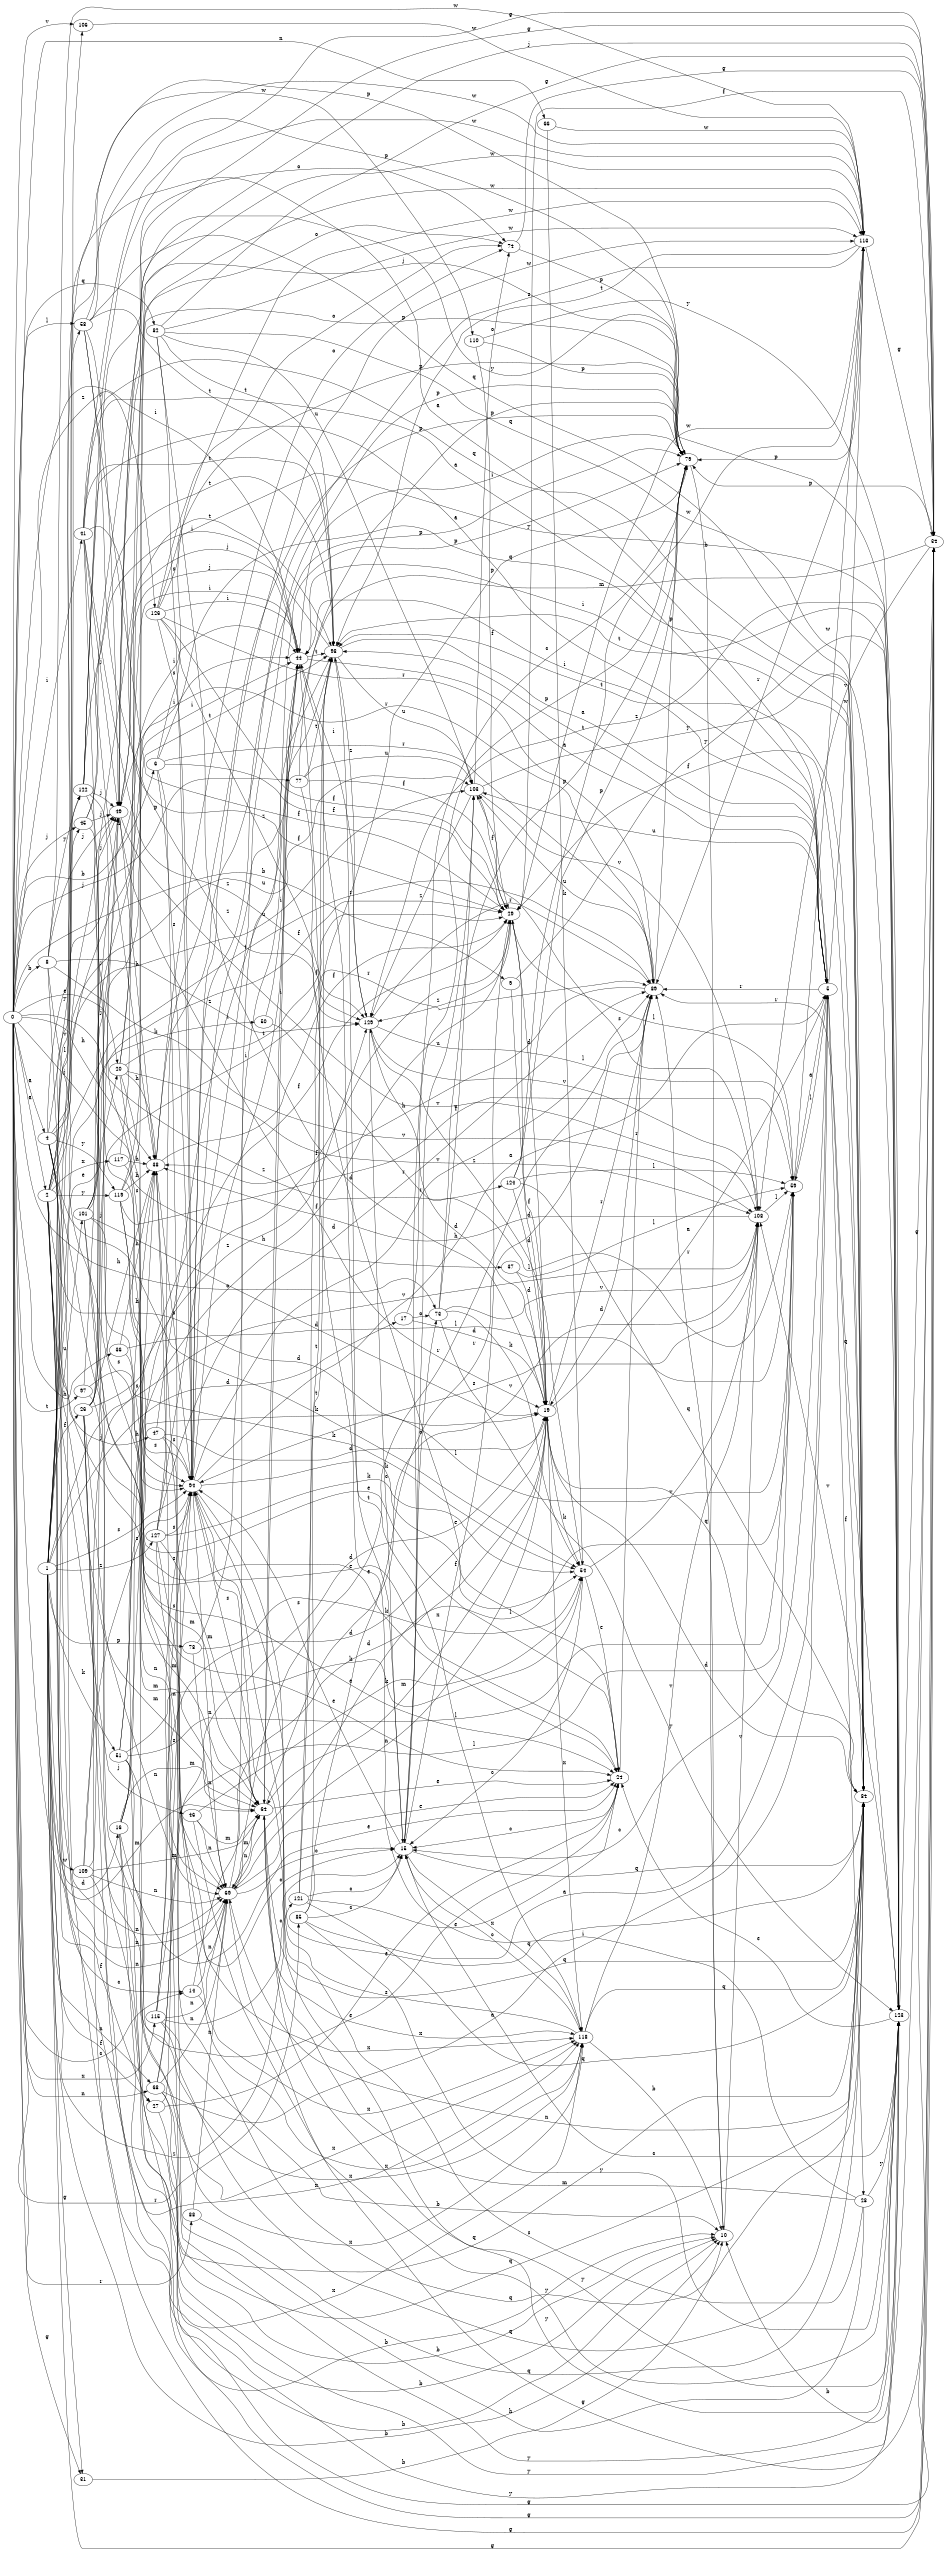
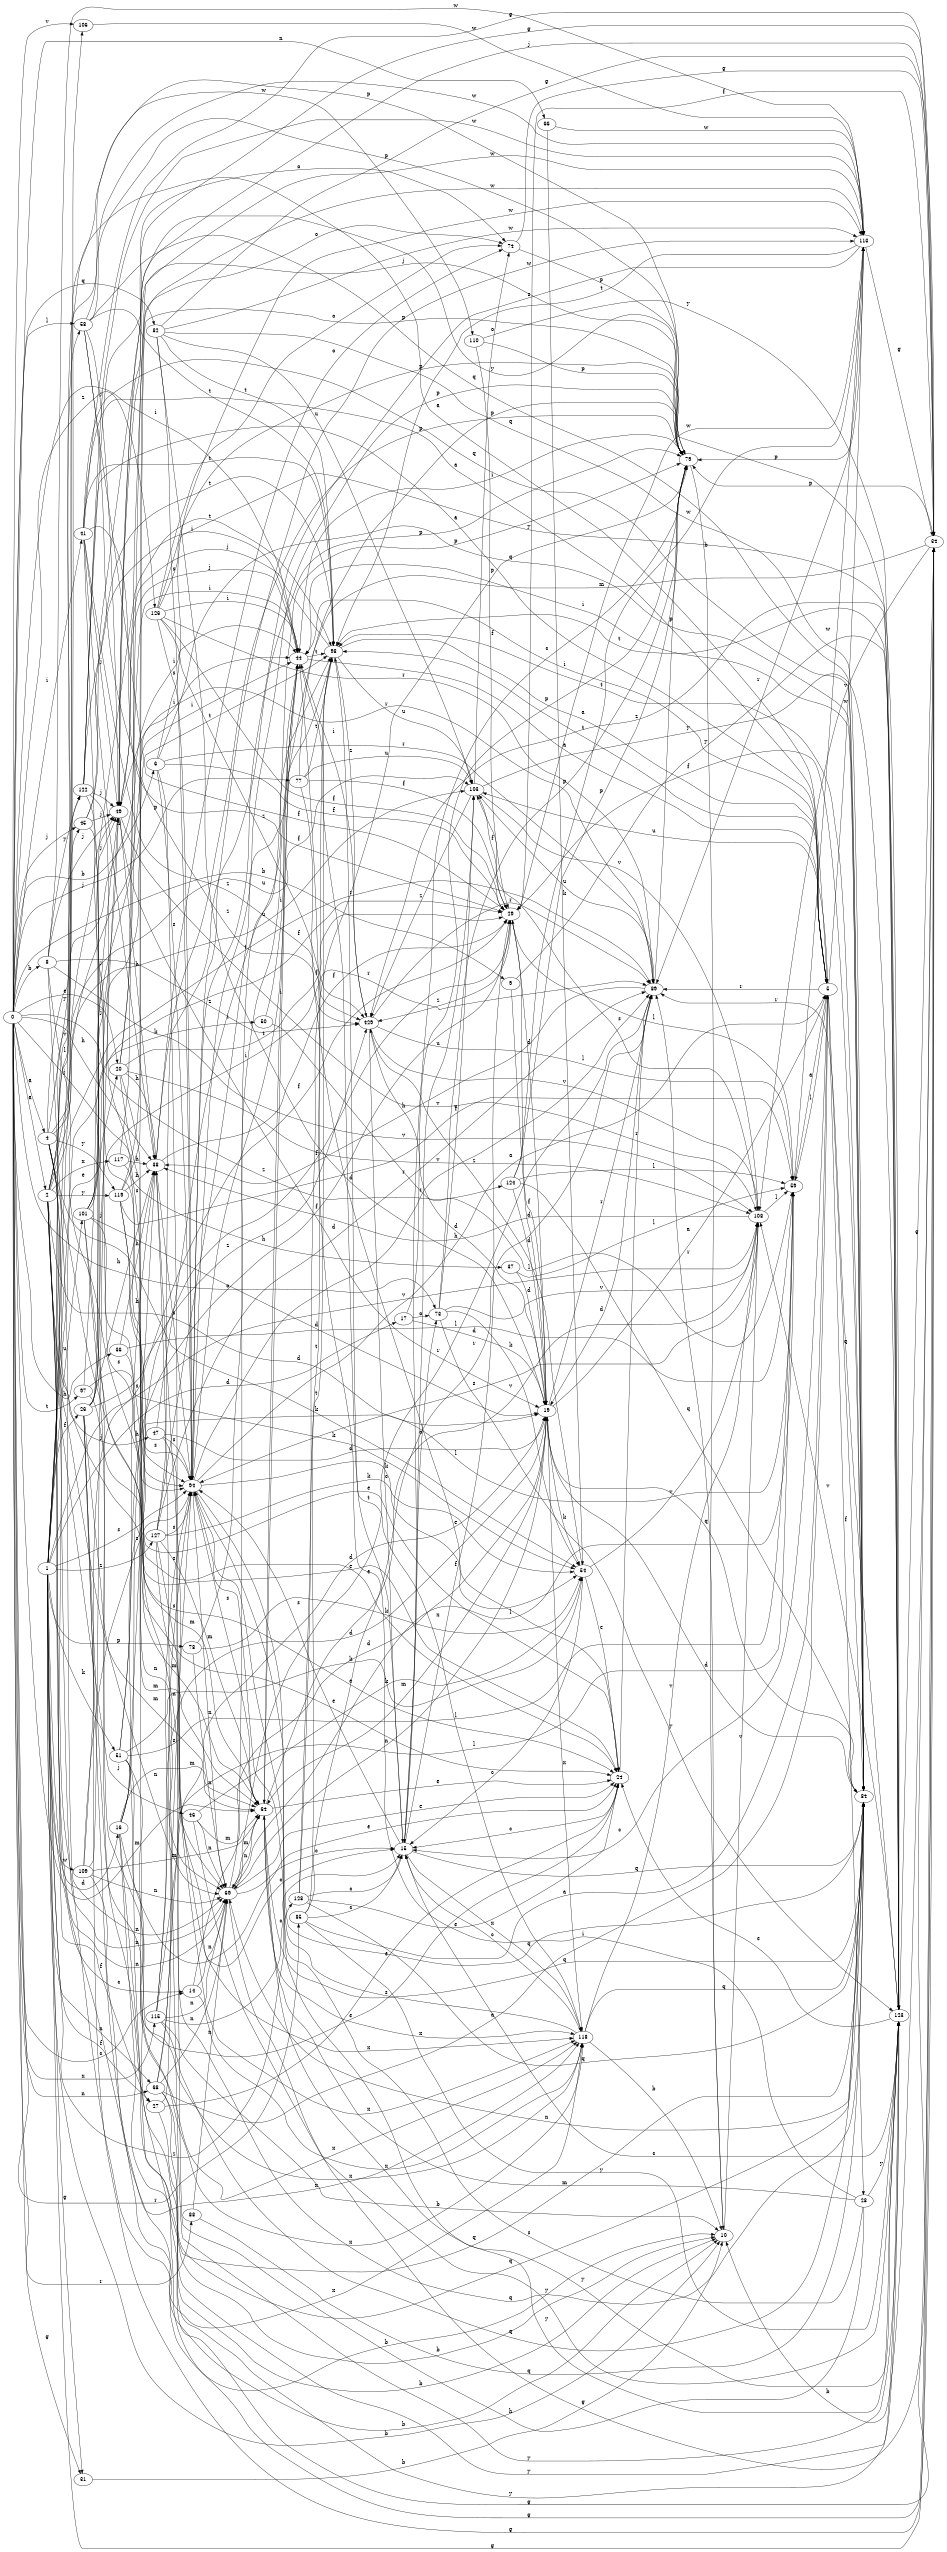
node "129": label "129" -> "429"
node "121": label "121" -> "128"
